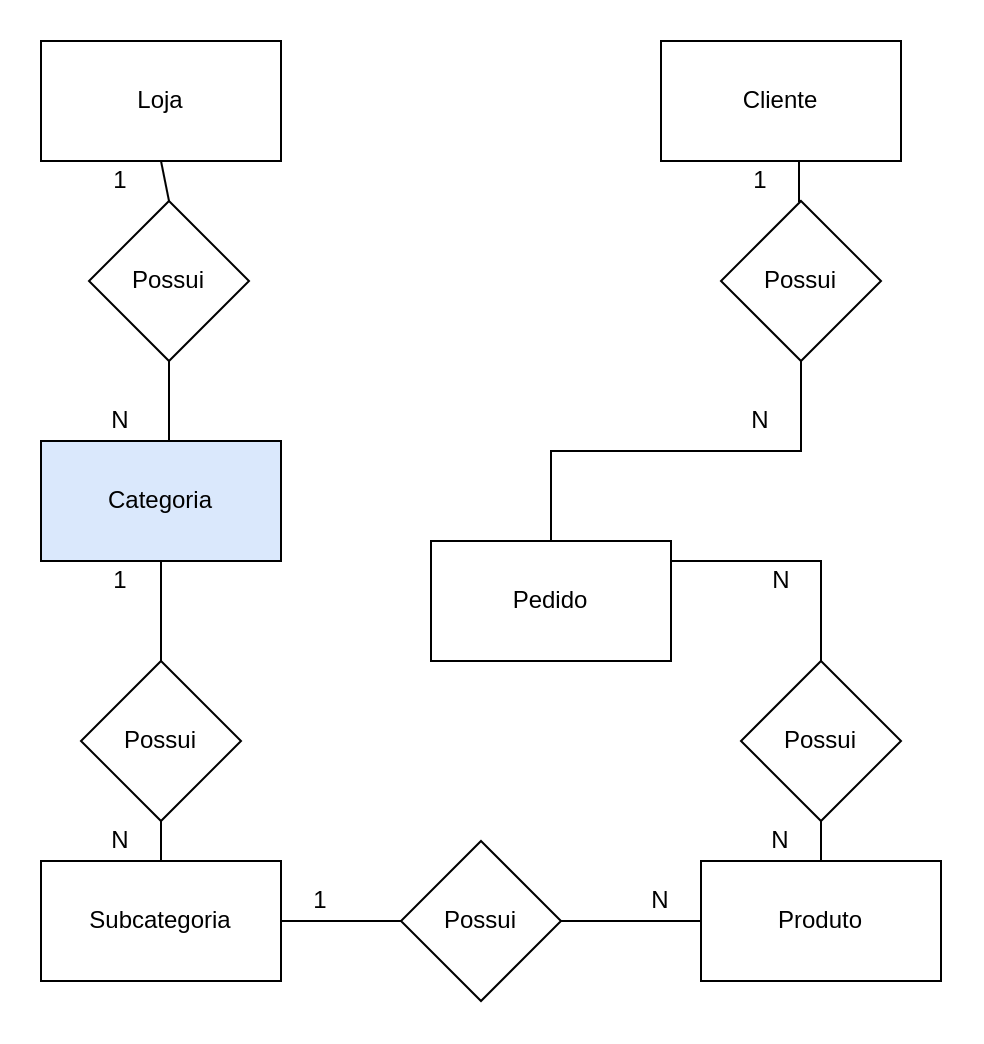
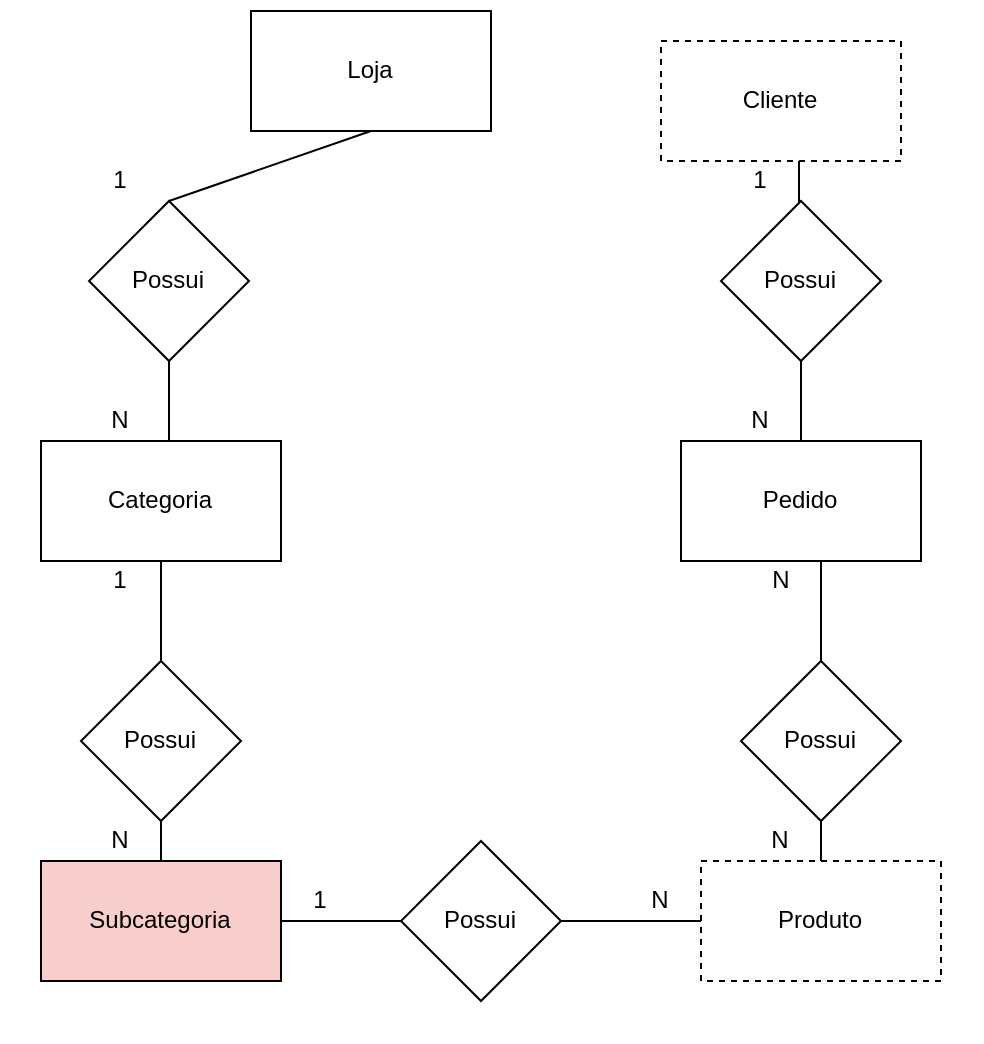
node "Loja": moved (161, 101) -> (371, 71)
node "Cliente": style solid -> dashed
node "Categoria": fillcolor #dae8fc -> #ffffff
node "Pedido": moved (551, 601) -> (801, 501)
node "Subcategoria": fillcolor #ffffff -> #f8cecc
node "Produto": style solid -> dashed
